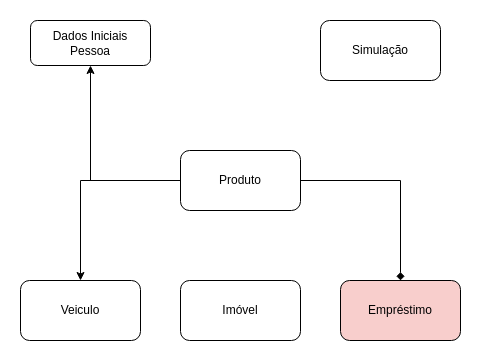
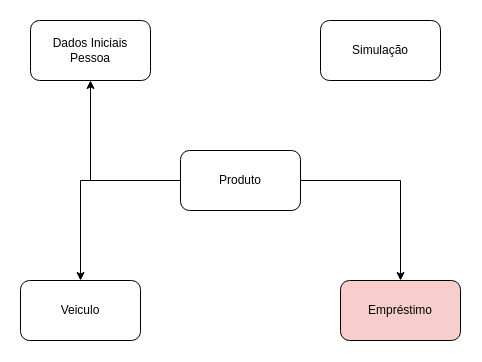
node "Dados Iniciais Pessoa": size 120x45 -> 120x60
edge "Produto" -> "Empréstimo": arrowhead diamond -> classic
node "Imóvel": removed
